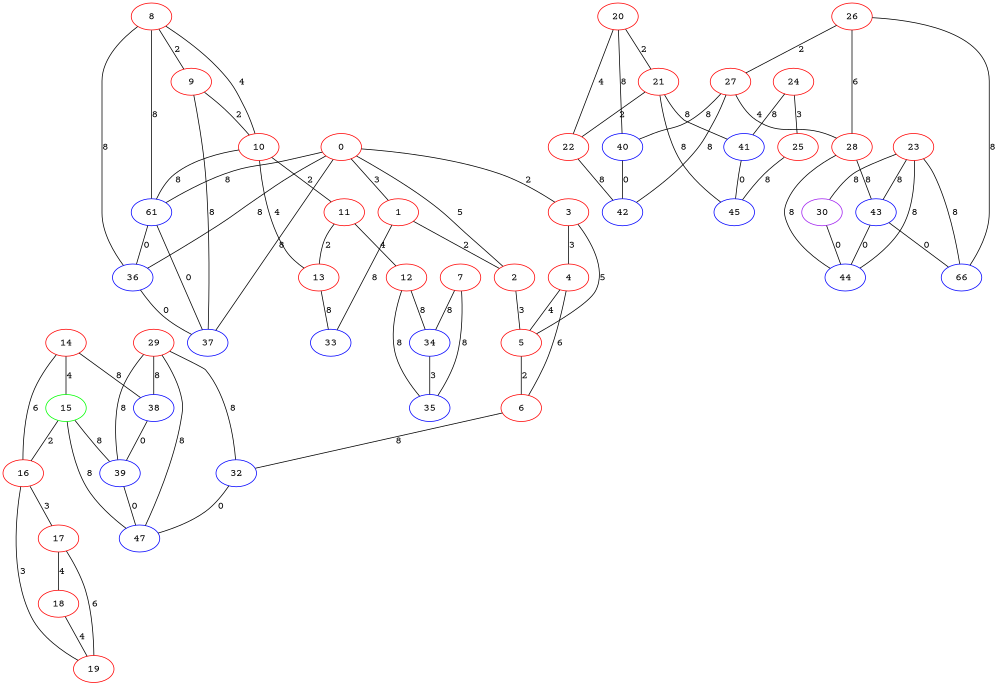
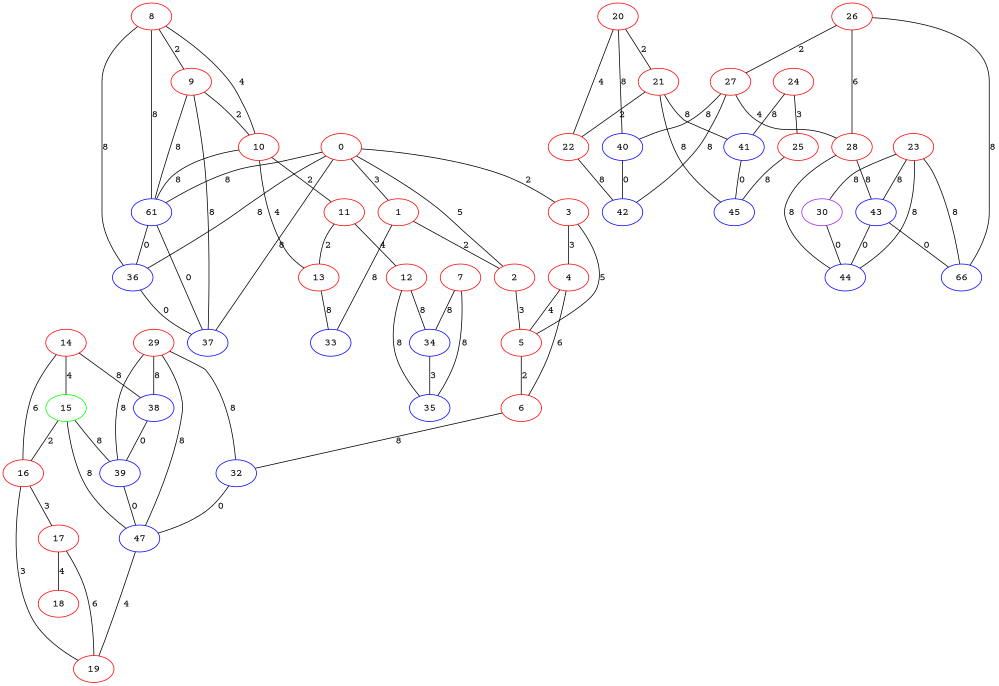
edge "9" -- "61": added, label "8"
edge "18" -- "19": now "47" -- "19"
